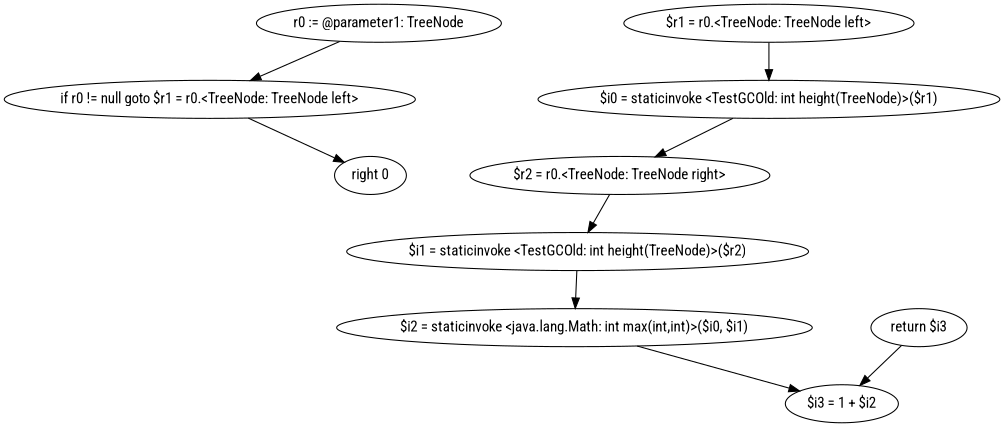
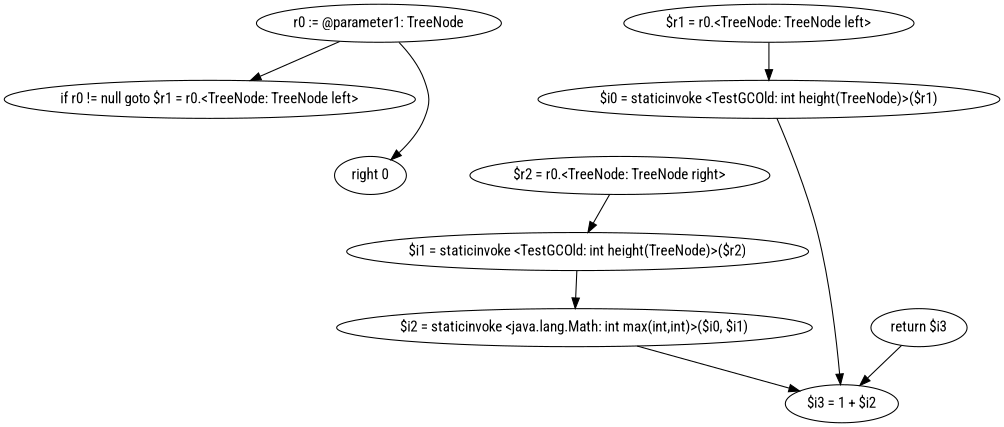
edge "$i0 = staticinvoke <TestGCOld: int height(TreeNode)>($r1)" -> "$r2 = r0.<TreeNode: TreeNode right>": now "$i0 = staticinvoke <TestGCOld: int height(TreeNode)>($r1)" -> "$i3 = 1 + $i2"
edge "if r0 != null goto $r1 = r0.<TreeNode: TreeNode left>" -> "right 0": now "r0 := @parameter1: TreeNode" -> "right 0"
